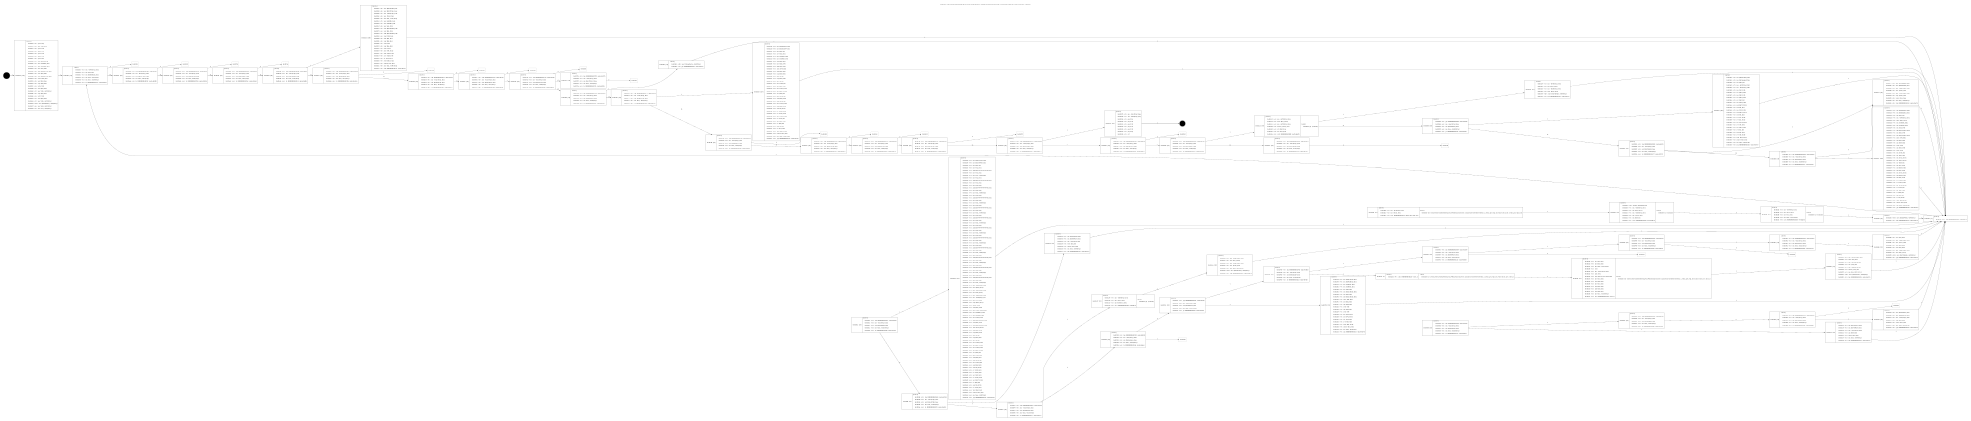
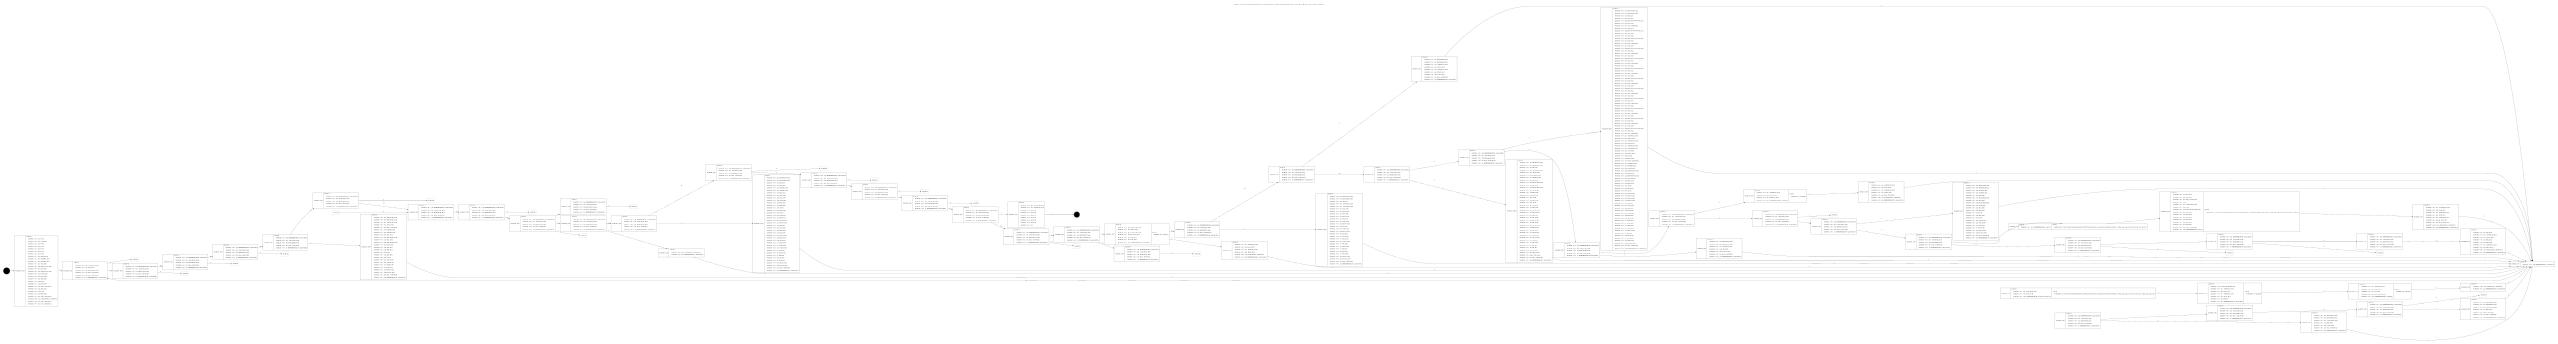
edge "0x4016e0 [28]" -> "0x402031": reversed
edge "0x4018a0 [28]" -> "0x401cff [36]": now "0x4018a0 [28]" -> "0x4018bc [28]"
